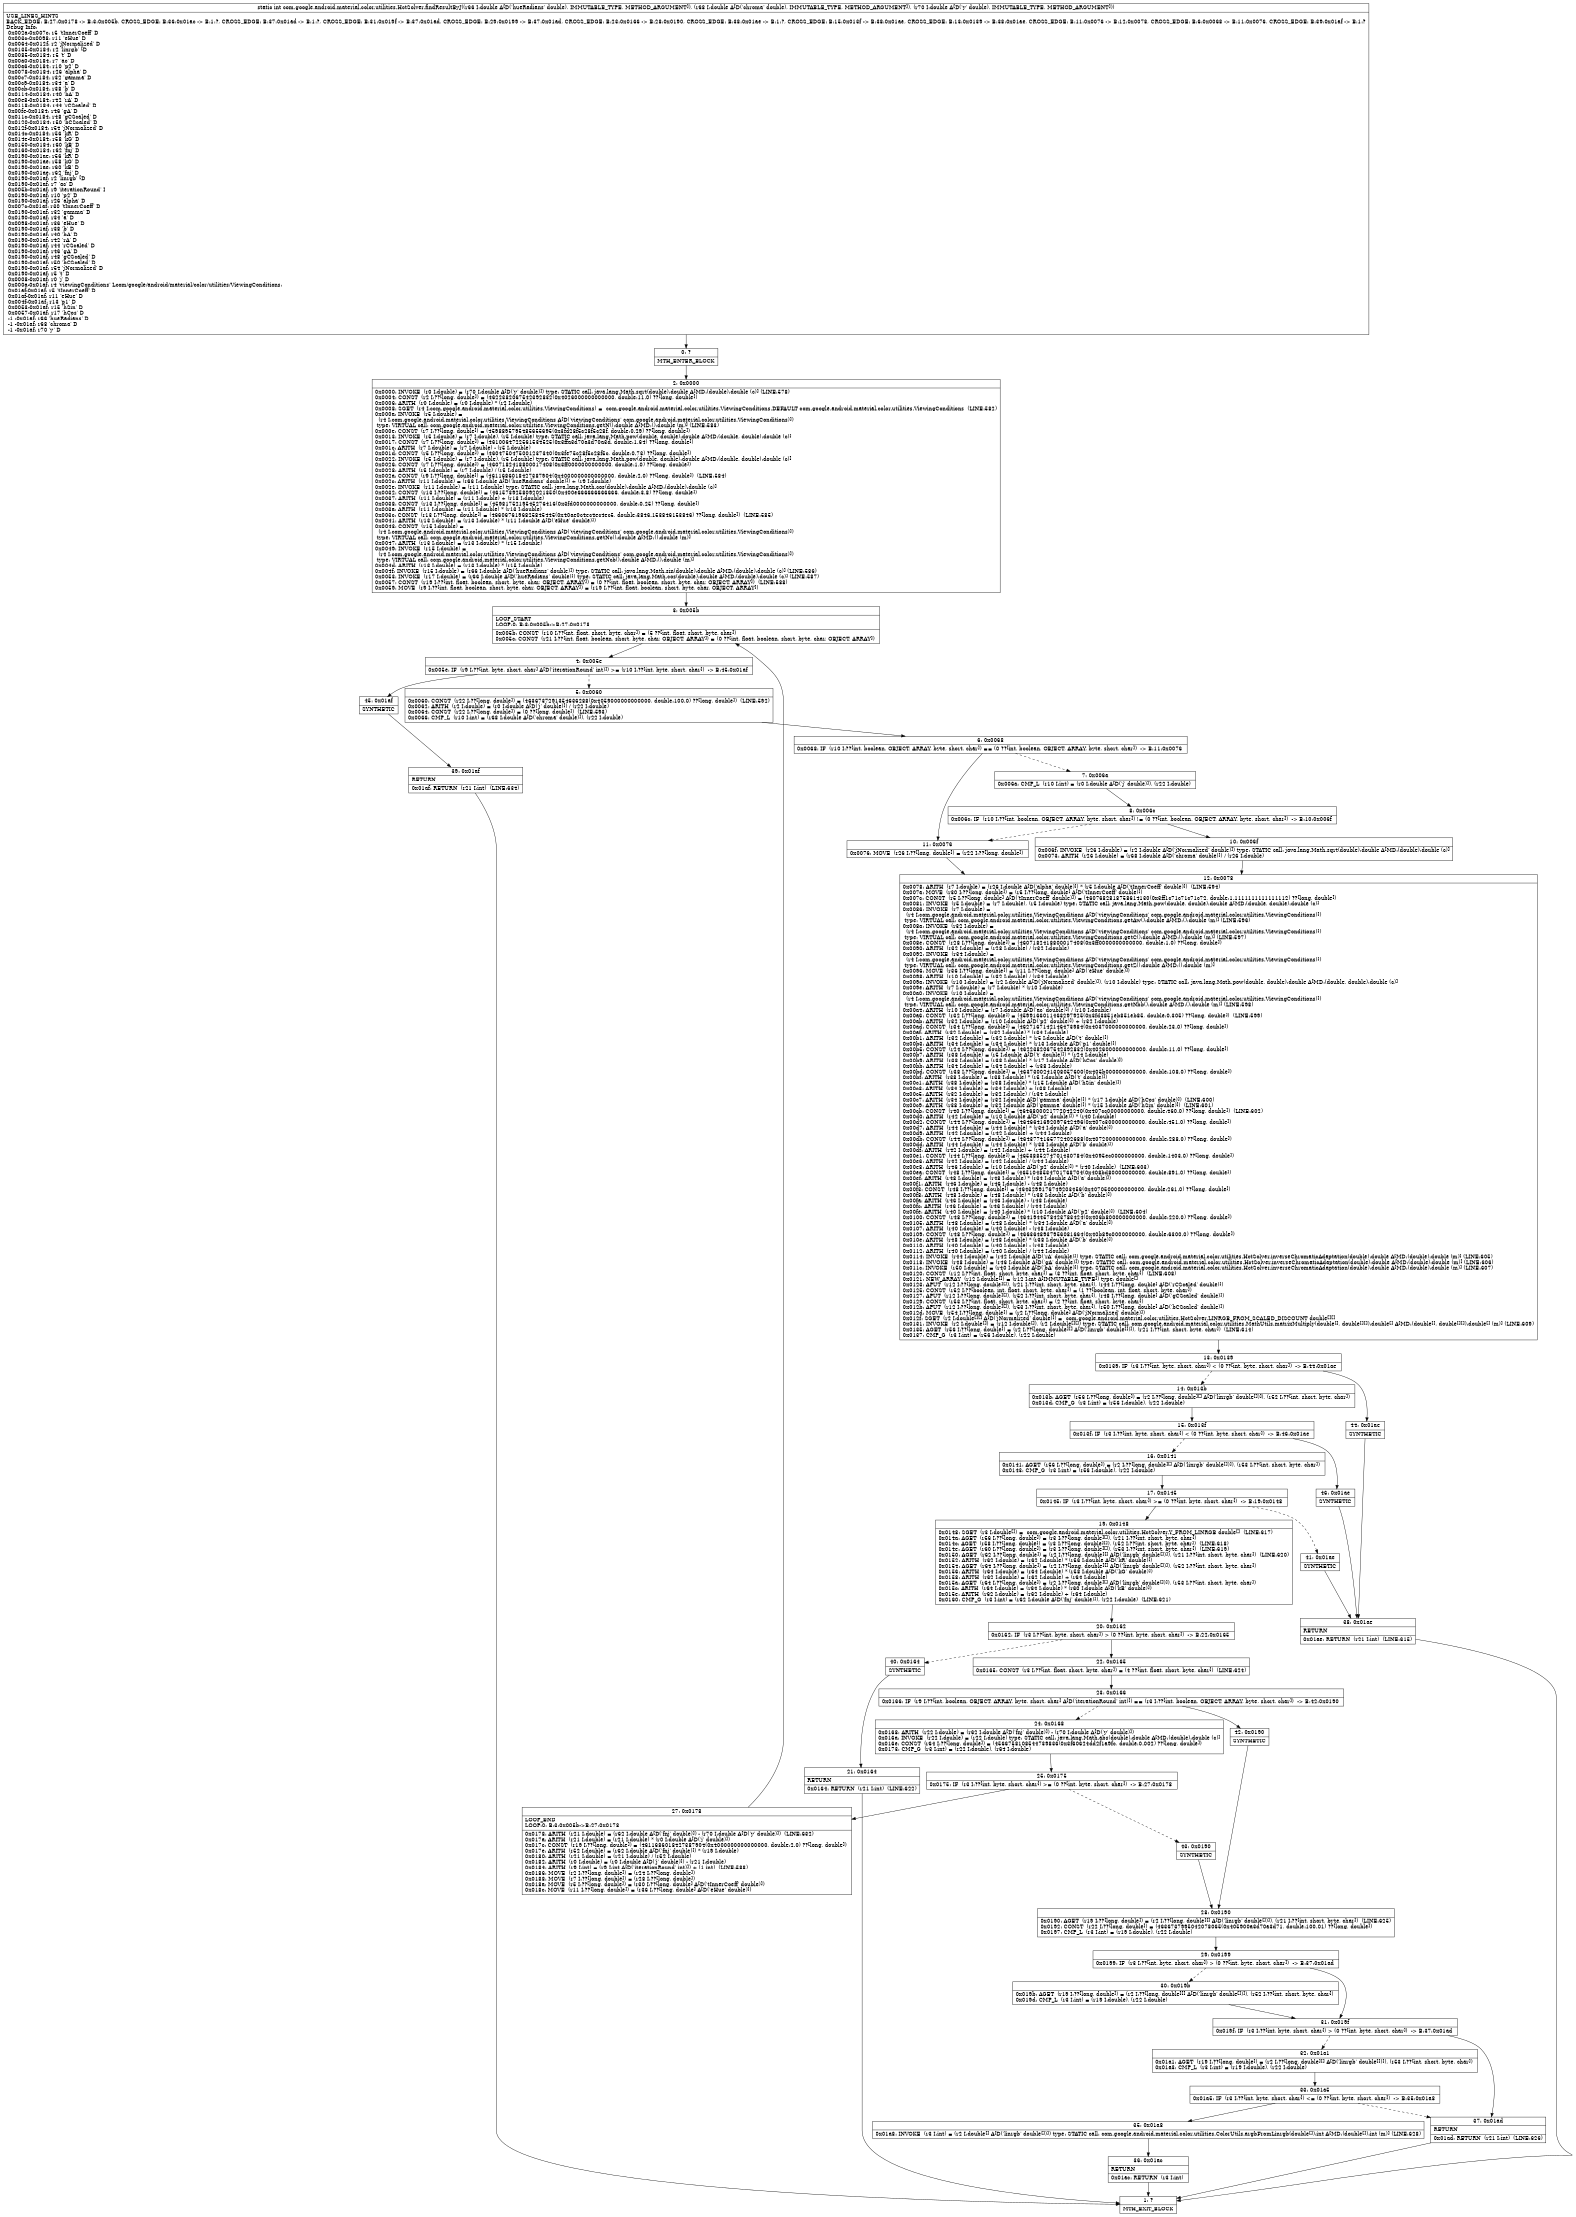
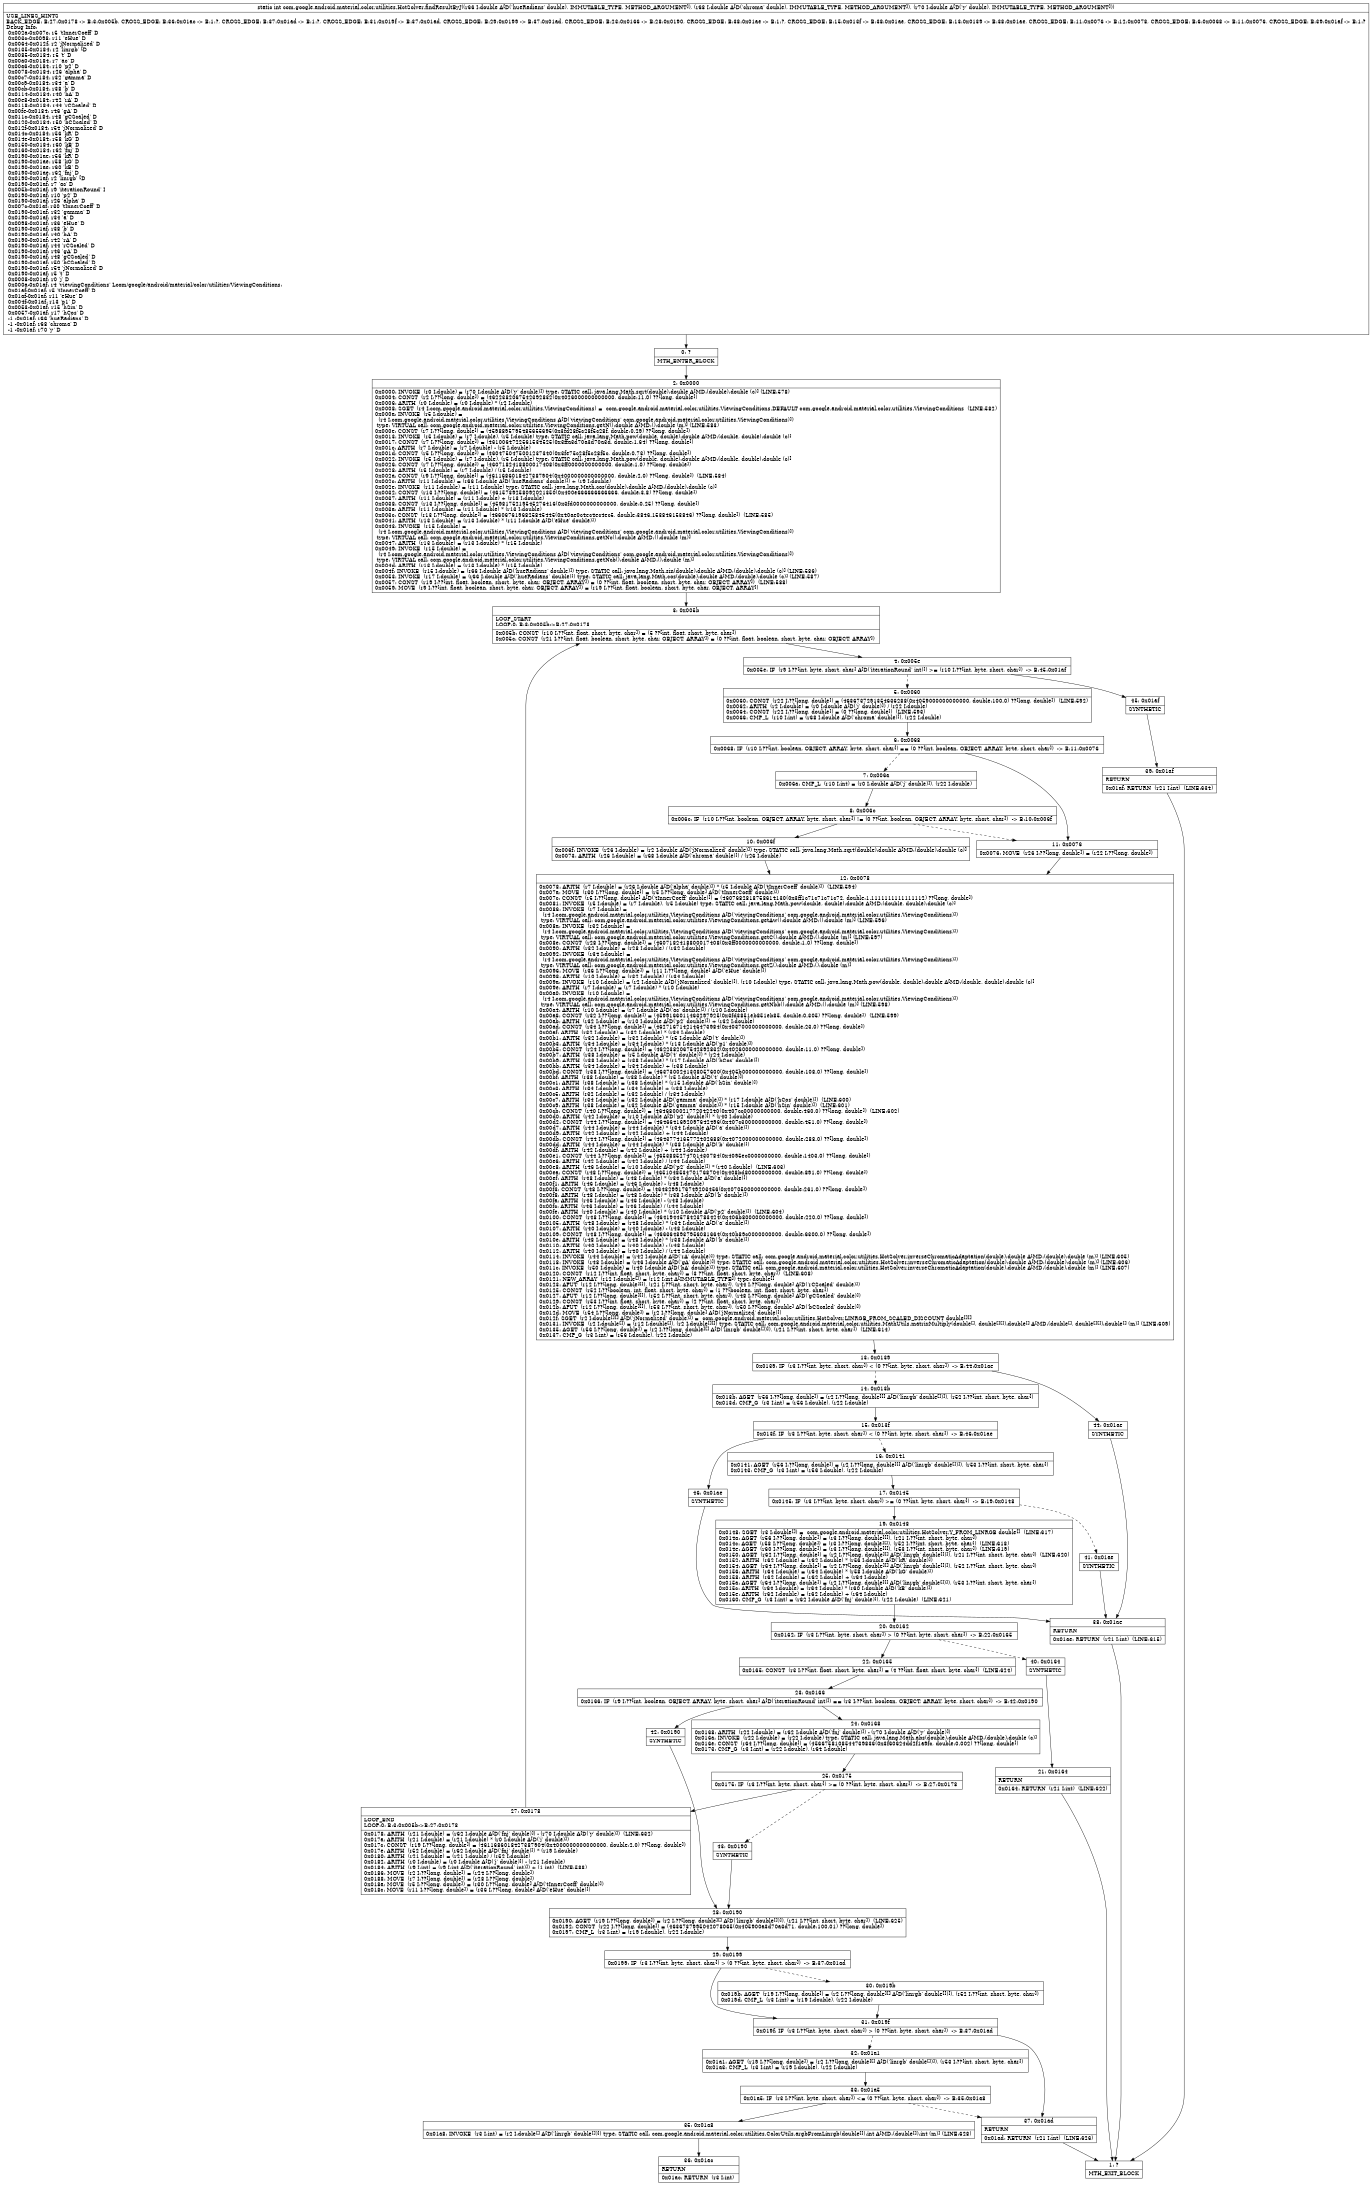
node "2: 0x0000": text "0x0043: CONST  (r15 I:double) =" -> "0x0043: INVOKE  (r15 I:double) ="
edge "23: 0x0166" -> "24: 0x0168": style dashed -> solid
edge "36: 0x01ac" -> "1: ?": removed
